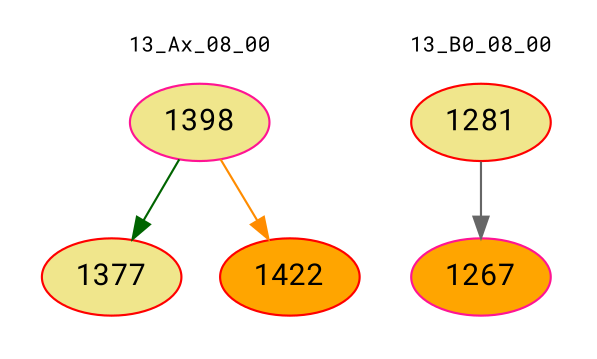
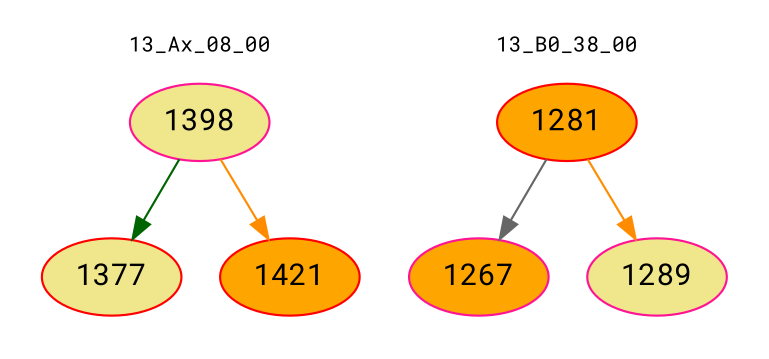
cluster "13_B0_08_00": label "13_B0_08_00" -> "13_B0_38_00"
node "1281": fillcolor khaki -> orange
node "1422": label "1422" -> "1421"
node "1289": added
